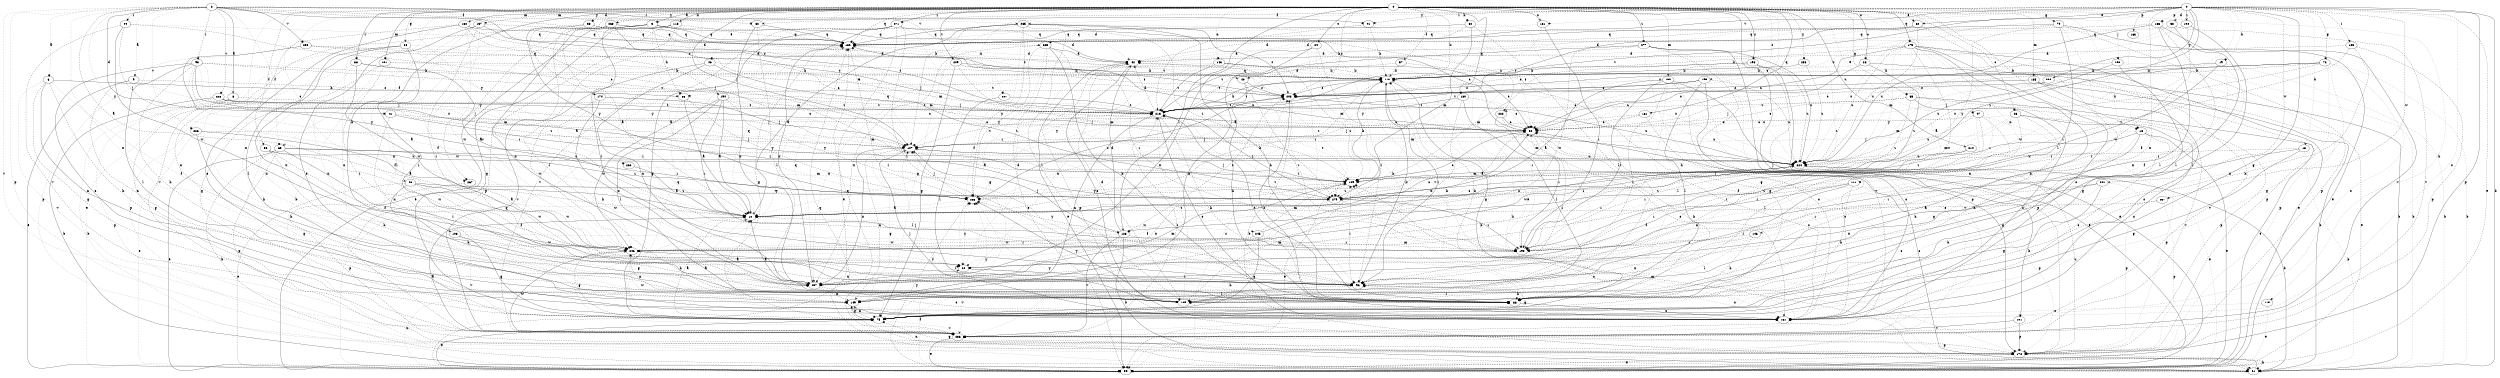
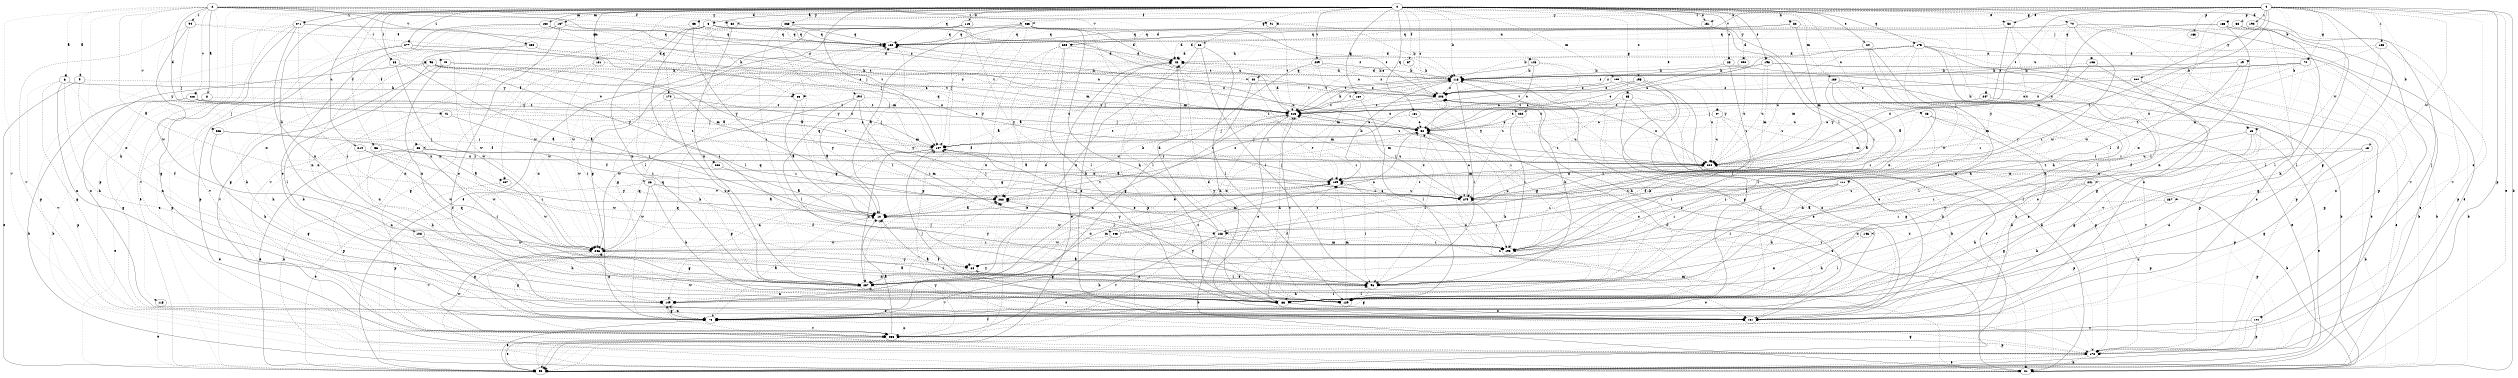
edge "135" -> "161": now "264" -> "161"
